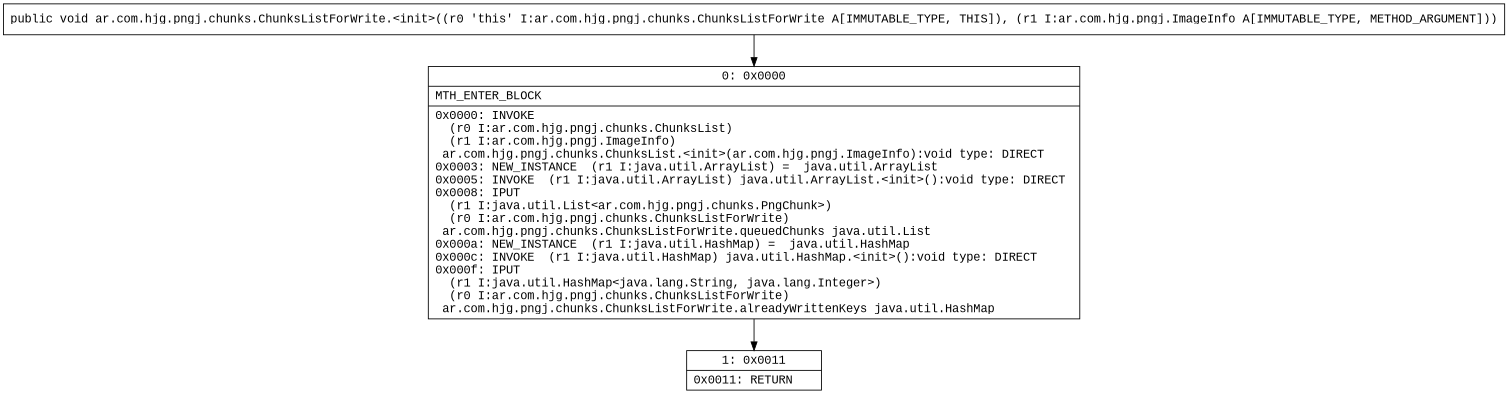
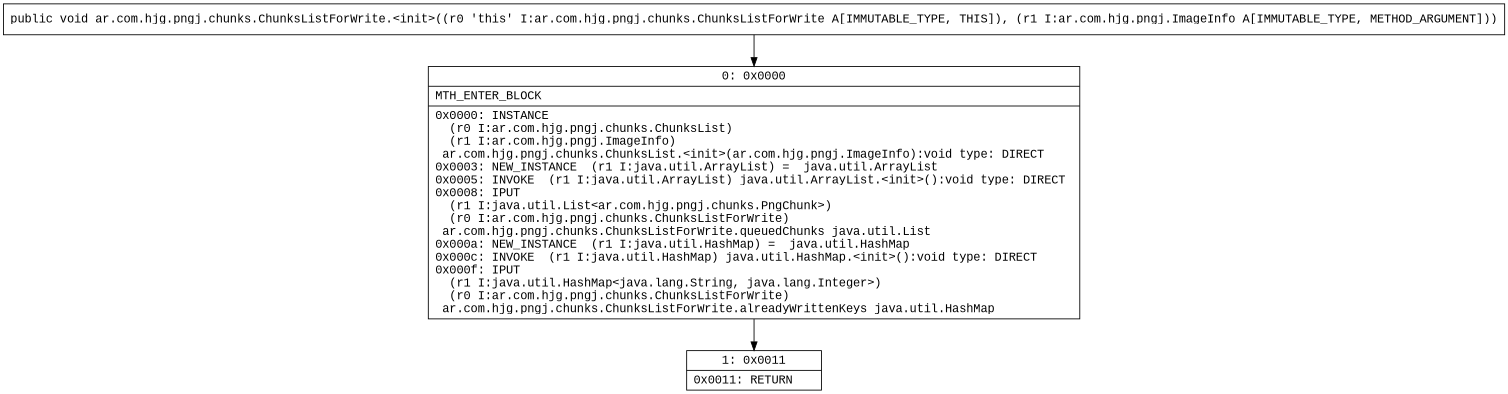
node "0: 0x0000": text "0x0000: INVOKE" -> "0x0000: INSTANCE"
